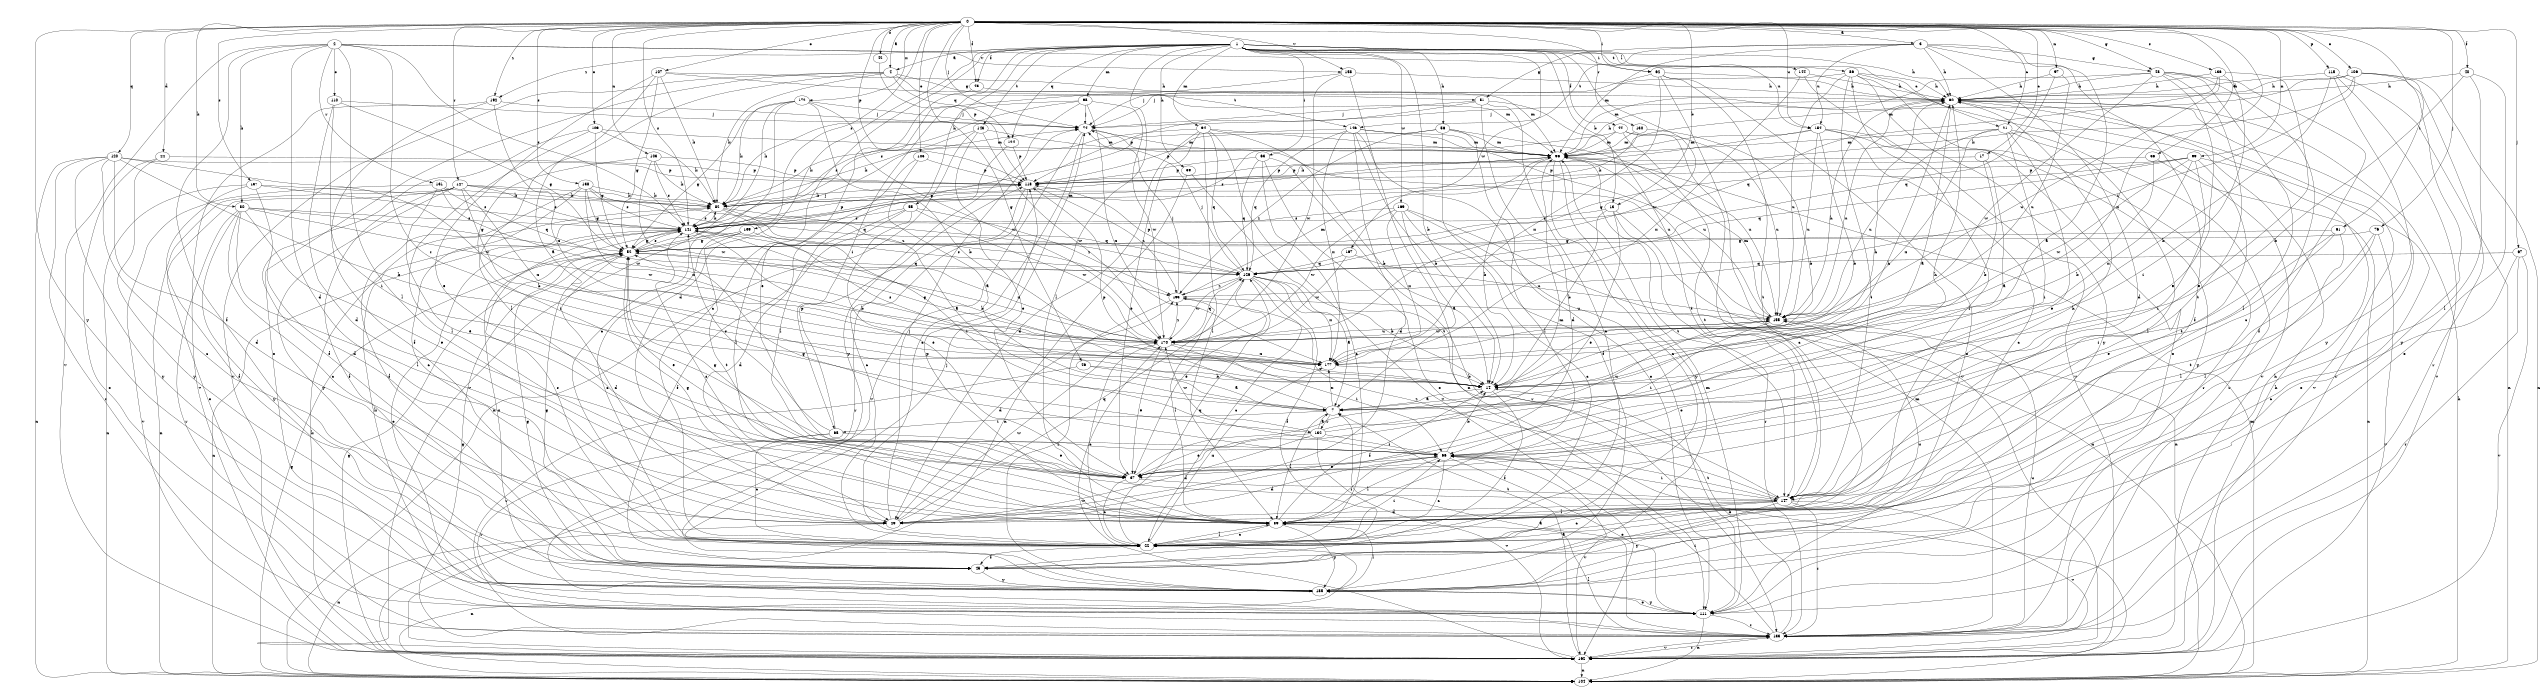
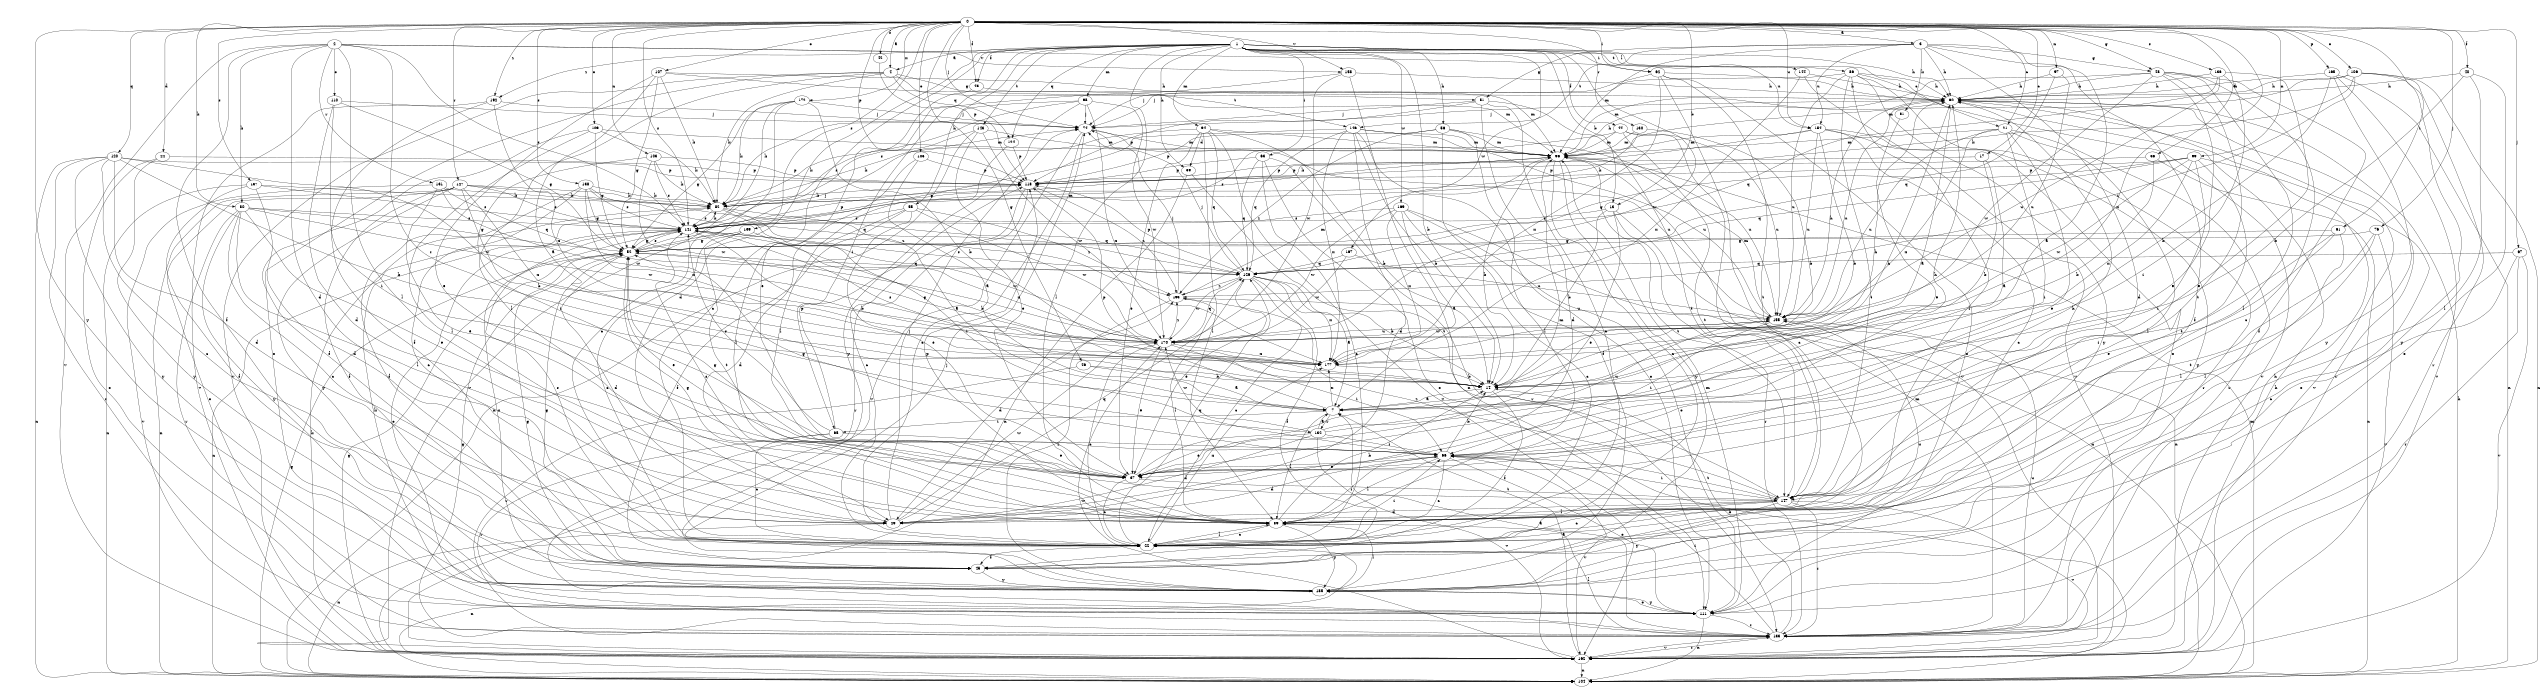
node "115": label "115" -> "165"
node "81": added
edge "172" -> "170": now "141" -> "170"
edge "94" -> "29": now "94" -> "59"
edge "89" -> "14": label "f" -> "b"
